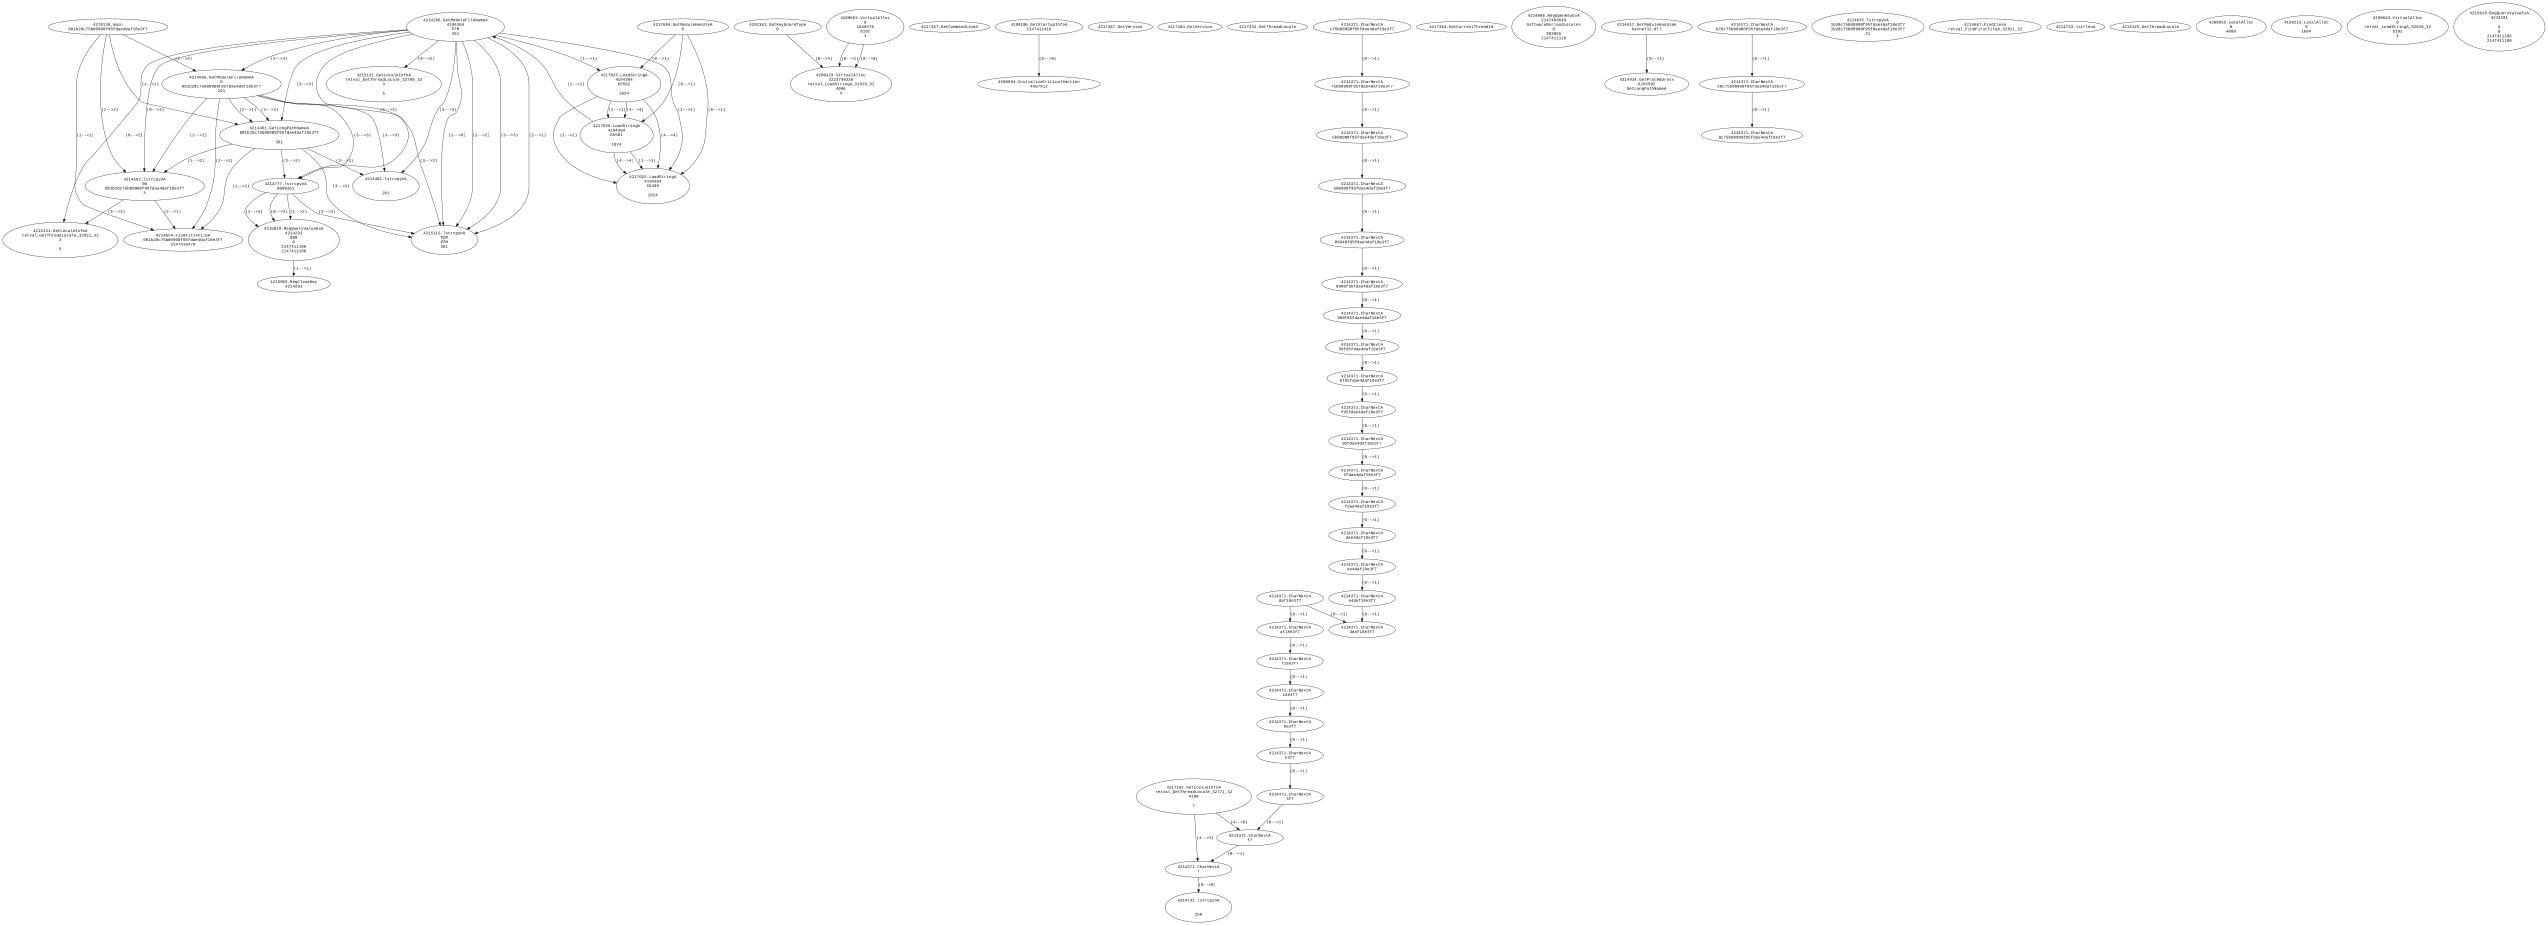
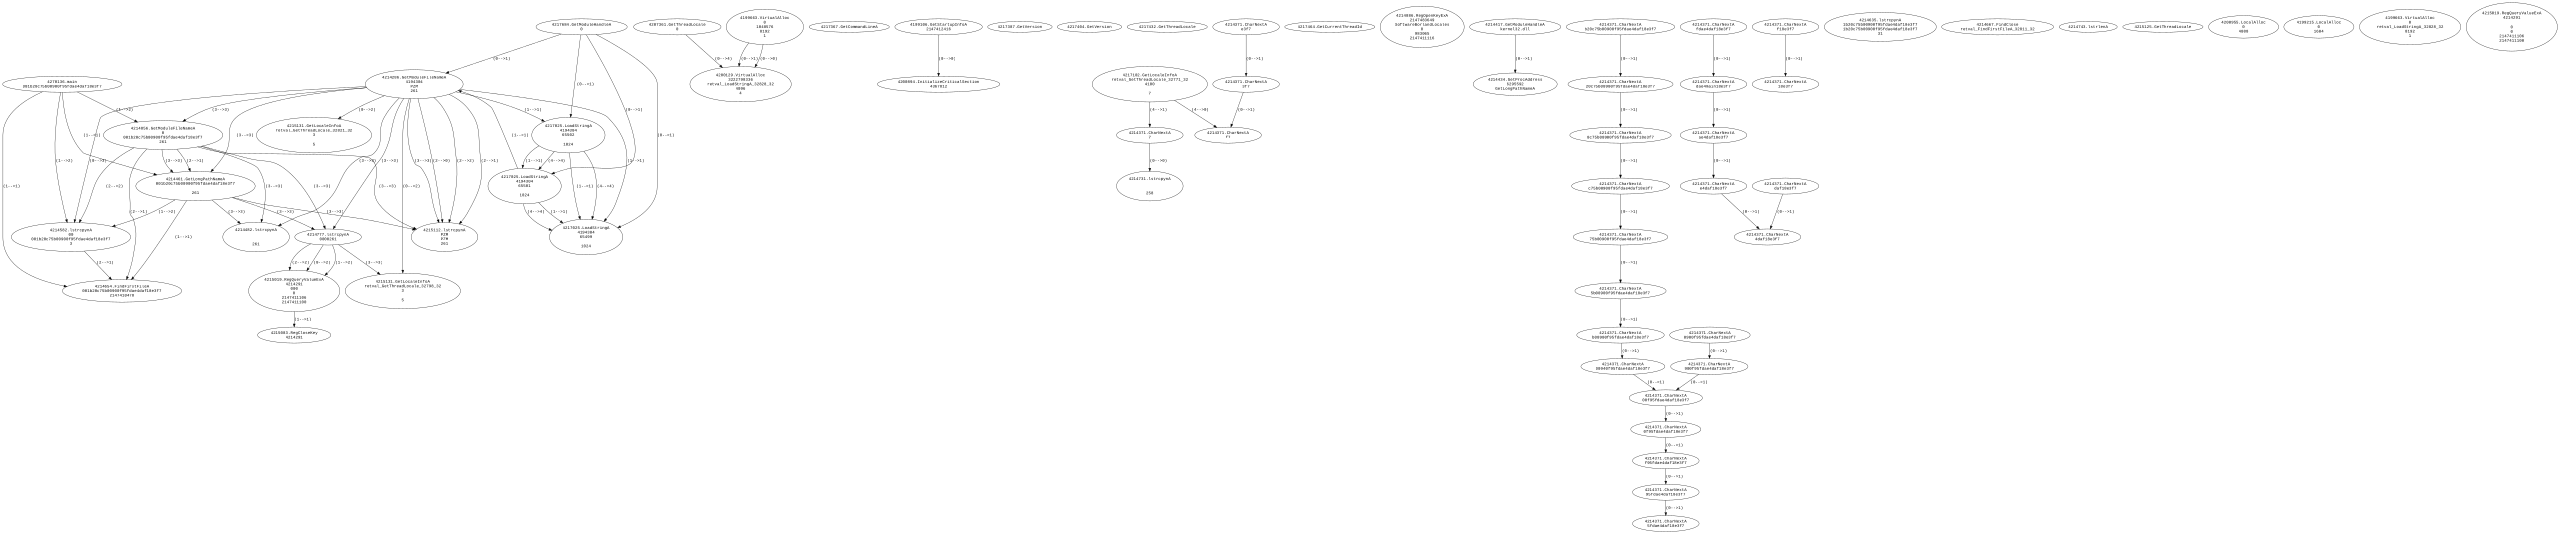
node "4207361.GetKeyboardType 0": label "4207361.GetKeyboardType 0" -> "4207361.GetThreadLocale 0"
edge "4217684.GetModuleHandleA 0" -> "4214286.GetModuleFileNameA 4194304 PZM 261": added, label "(0-->1)"
node "4500894.InitializeCriticalSection 4367812": label "4500894.InitializeCriticalSection 4367812" -> "4200894.InitializeCriticalSection 4367812"
edge "4214371.CharNextA 0c75b00900f95fdae4daf18e3f7" -> "4214371.CharNextA c75b00900f95fdae4daf18e3f7": added, label "(0-->1)"
edge "4214582.lstrcpynA 00 001b20c75b00900f95fdae4daf18e3f7 3" -> "4215131.GetLocaleInfoA retval_GetThreadLocale_32821_32 3 5": removed, label "(3-->2)"
edge "4214777.lstrcpynA 0000261" -> "4215112.lstrcpynA PZM PZM 261": now "4214777.lstrcpynA 0000261" -> "4215131.GetLocaleInfoA retval_GetThreadLocale_32798_32 3 5"
edge "4214371.CharNextA 00940f95fdae4daf18e3f7" -> "4214371.CharNextA 0900f95fdae4daf18e3f7": now "4214371.CharNextA 00940f95fdae4daf18e3f7" -> "4214371.CharNextA 00f95fdae4daf18e3f7"
edge "4214371.CharNextA 5fdae4daf18e3f7" -> "4214371.CharNextA fdae4daf18e3f7": removed, label "(0-->1)"
node "4214371.CharNextA dae4daf18e3f7": label "4214371.CharNextA dae4daf18e3f7" -> "4214371.CharNextA dae4main18e3f7"
node "4214371.CharNextA af18e3f7": removed
node "4214371.CharNextA 8e3f7": removed
edge "4214371.CharNextA f7" -> "4214371.CharNextA 7": removed, label "(0-->1)"
